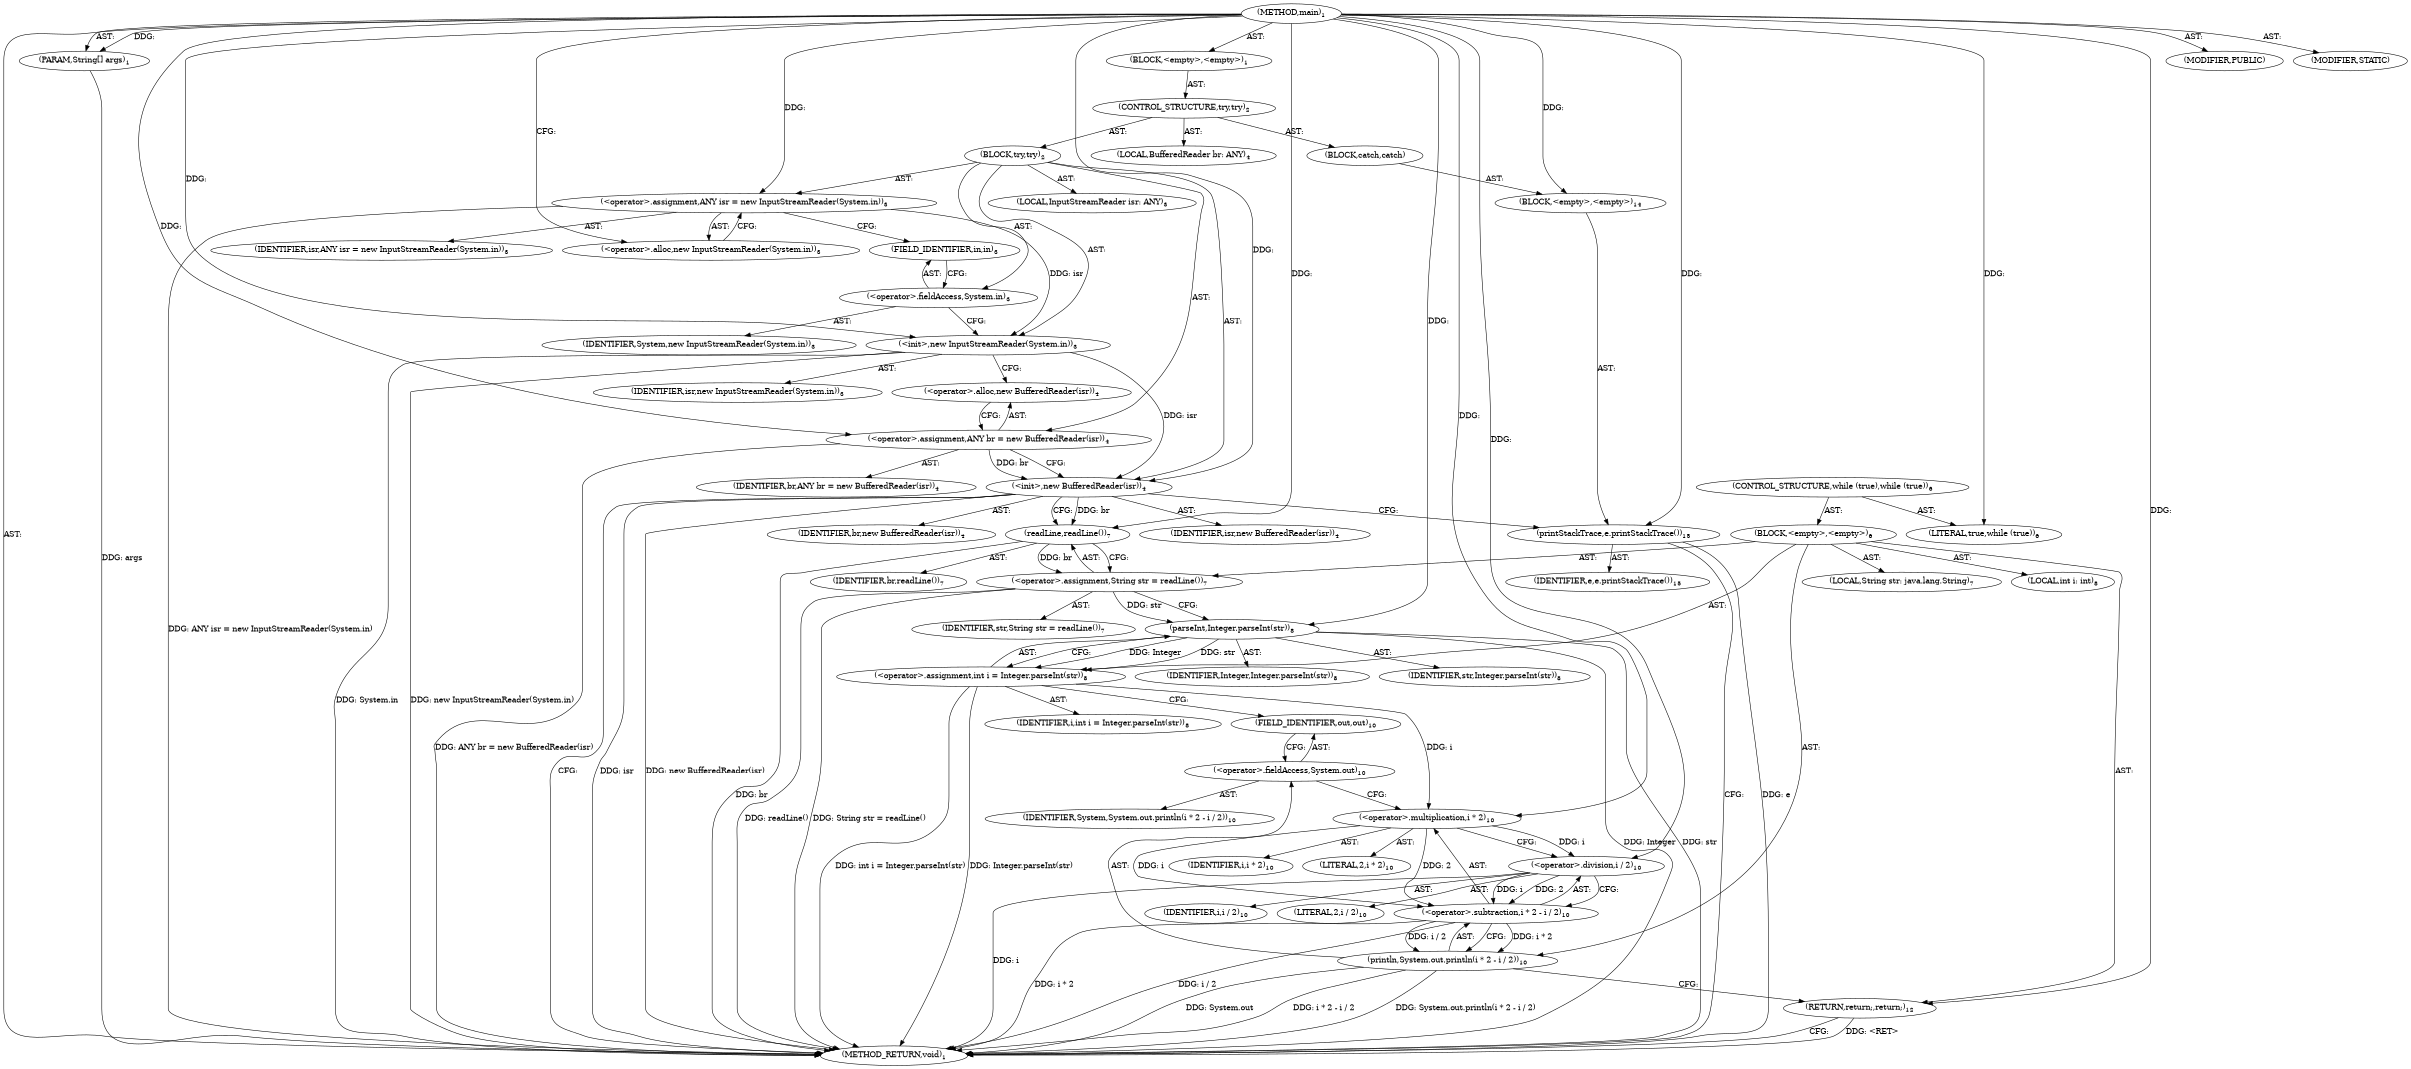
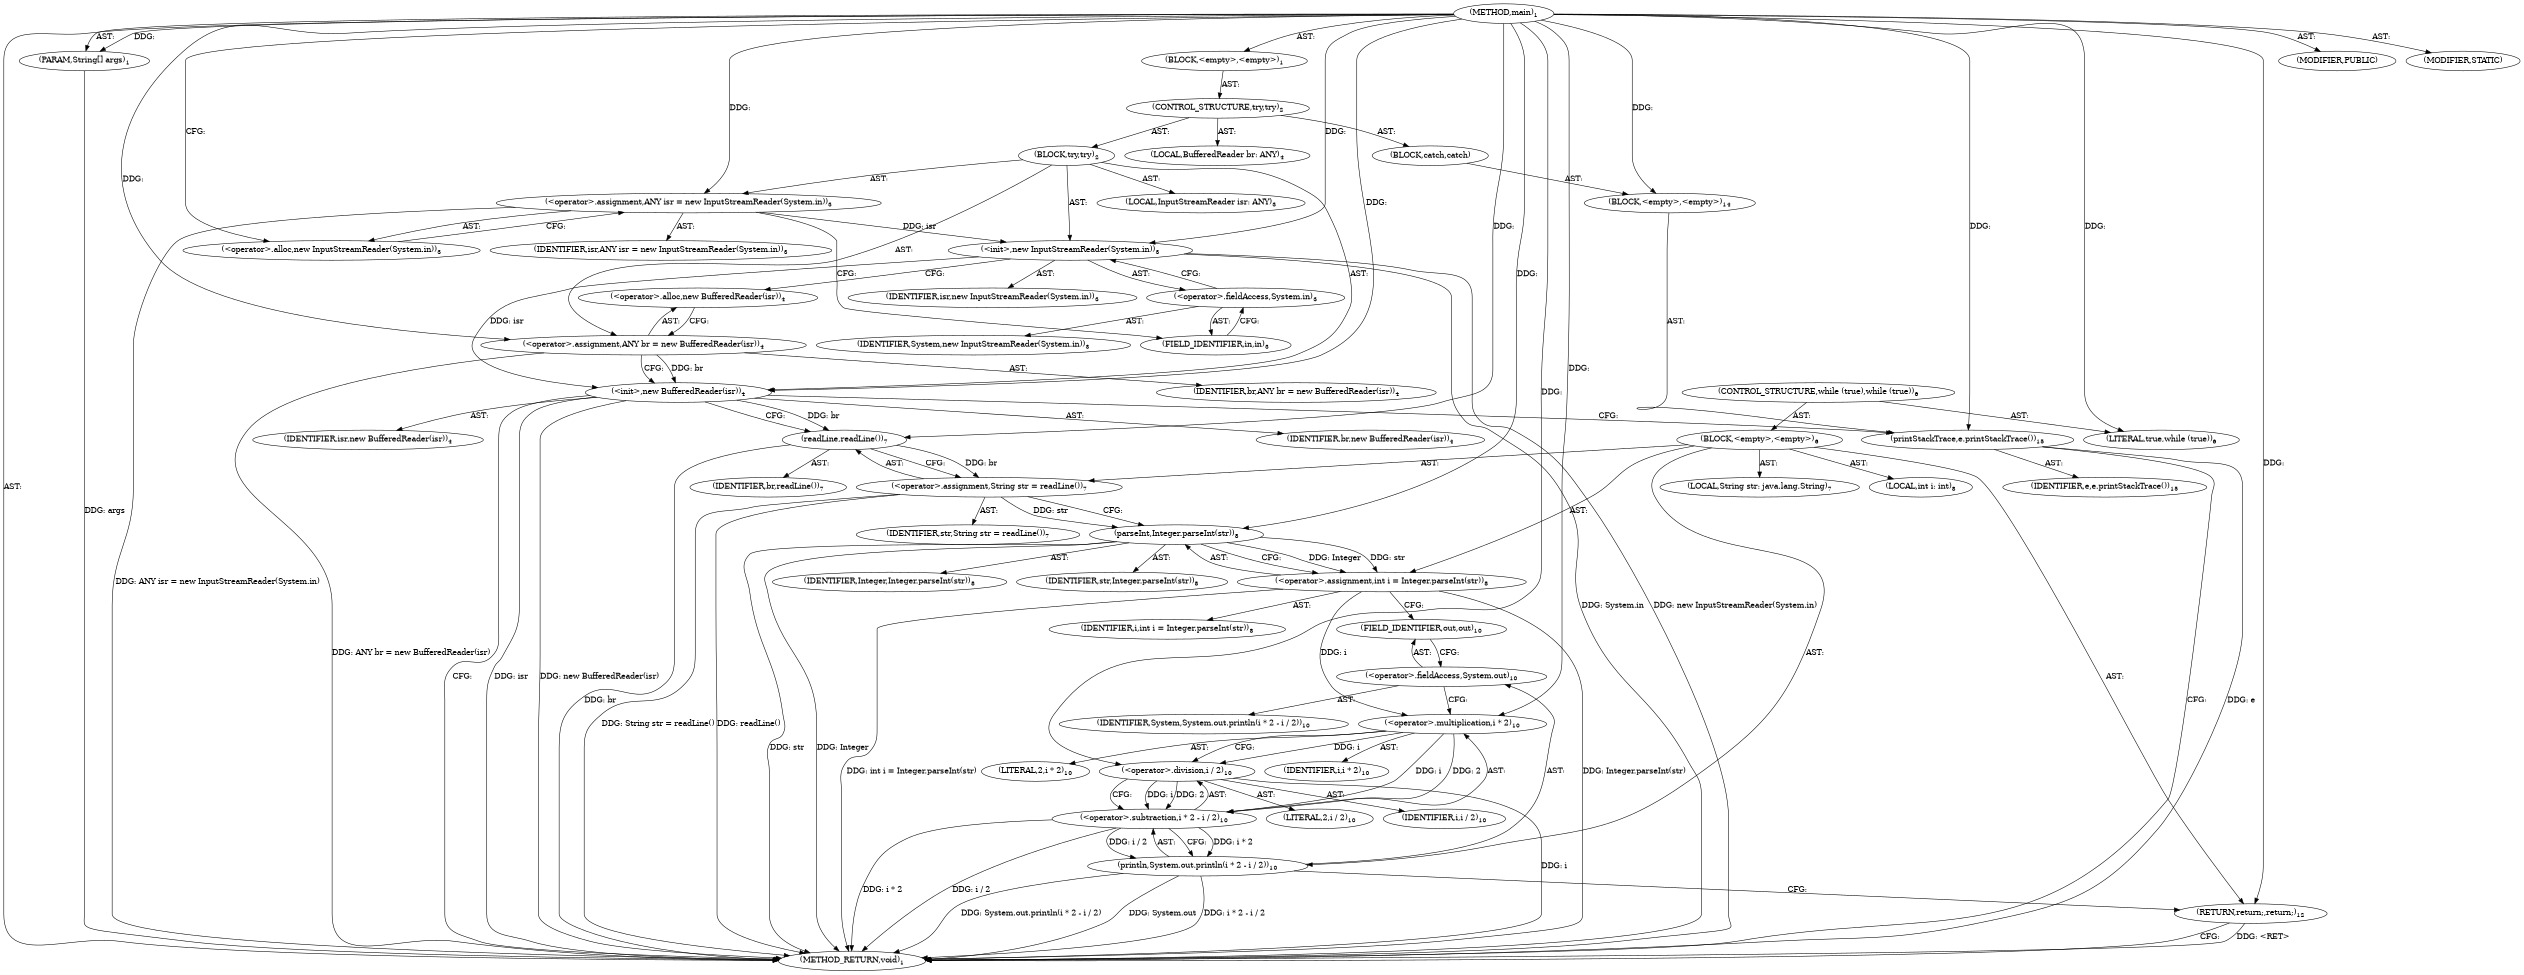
edge "(BLOCK,try,try)" -> "(<operator>.fieldAccess,System.in)": now "(<init>,new InputStreamReader(System.in))" -> "(<operator>.fieldAccess,System.in)"
